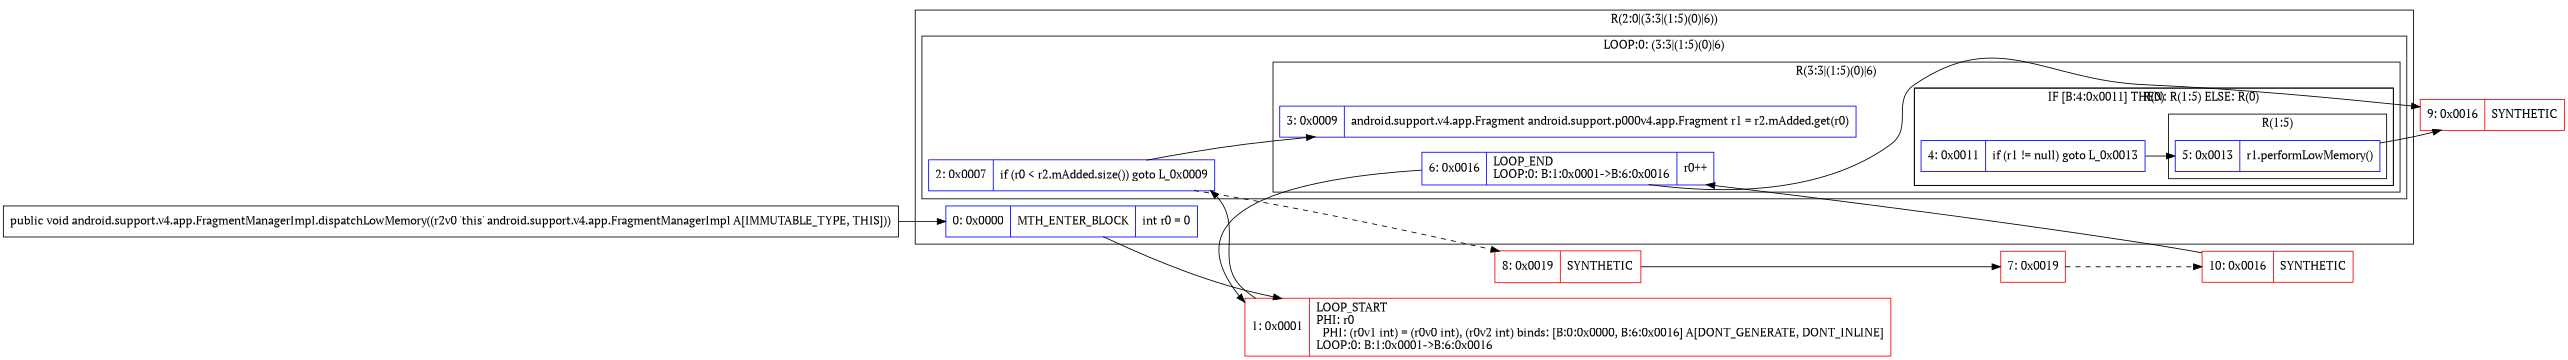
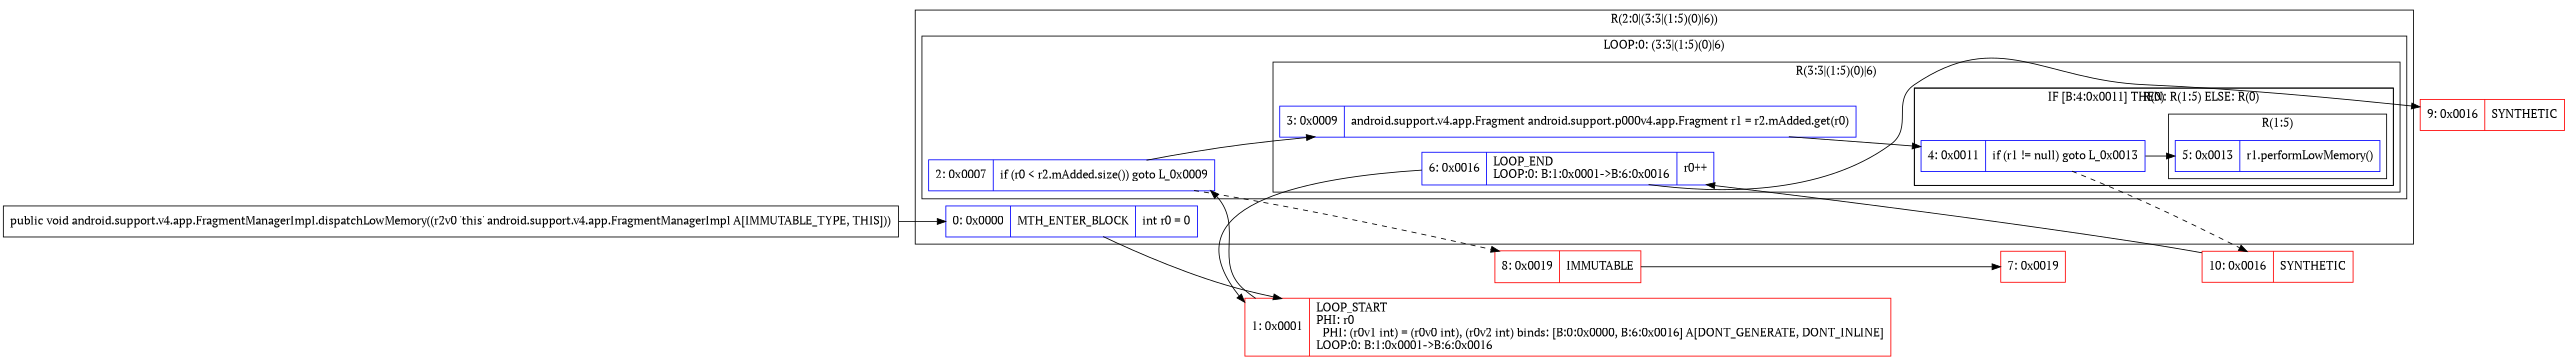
edge "5: 0x0013" -> "9: 0x0016": removed
edge "3: 0x0009" -> "4: 0x0011": added
node "8: 0x0019": text "SYNTHETIC" -> "IMMUTABLE"
edge "7: 0x0019" -> "10: 0x0016": now "4: 0x0011" -> "10: 0x0016"
